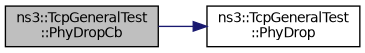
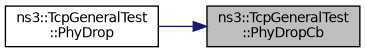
edge "ns3::TcpGeneralTest ::PhyDropCb" -> "ns3::TcpGeneralTest ::PhyDrop": reversed
